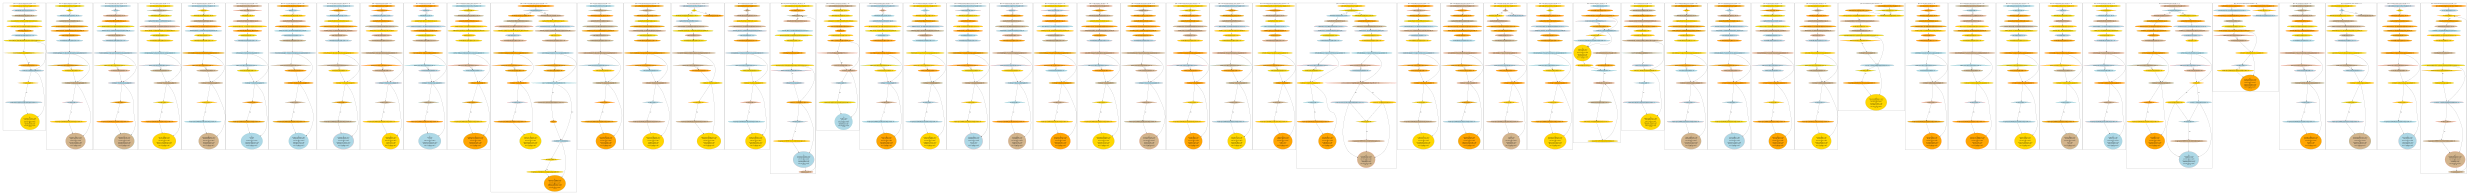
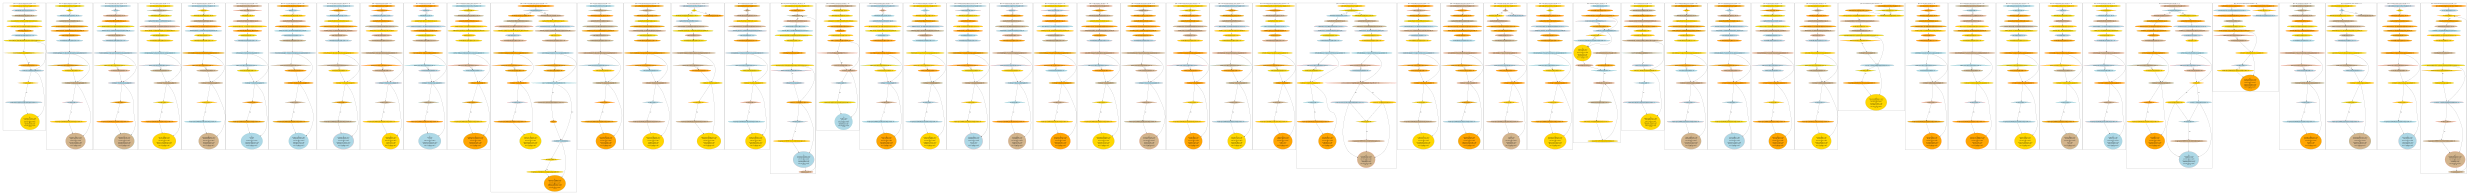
node "InputStreamReader refulge_tapmost = null; <37>": fillcolor orange -> tan
node "InputStreamReader overjocular_subtract = null; <5>": added
node "unextendednessOticodinia++ <3>": fillcolor gold -> tan
